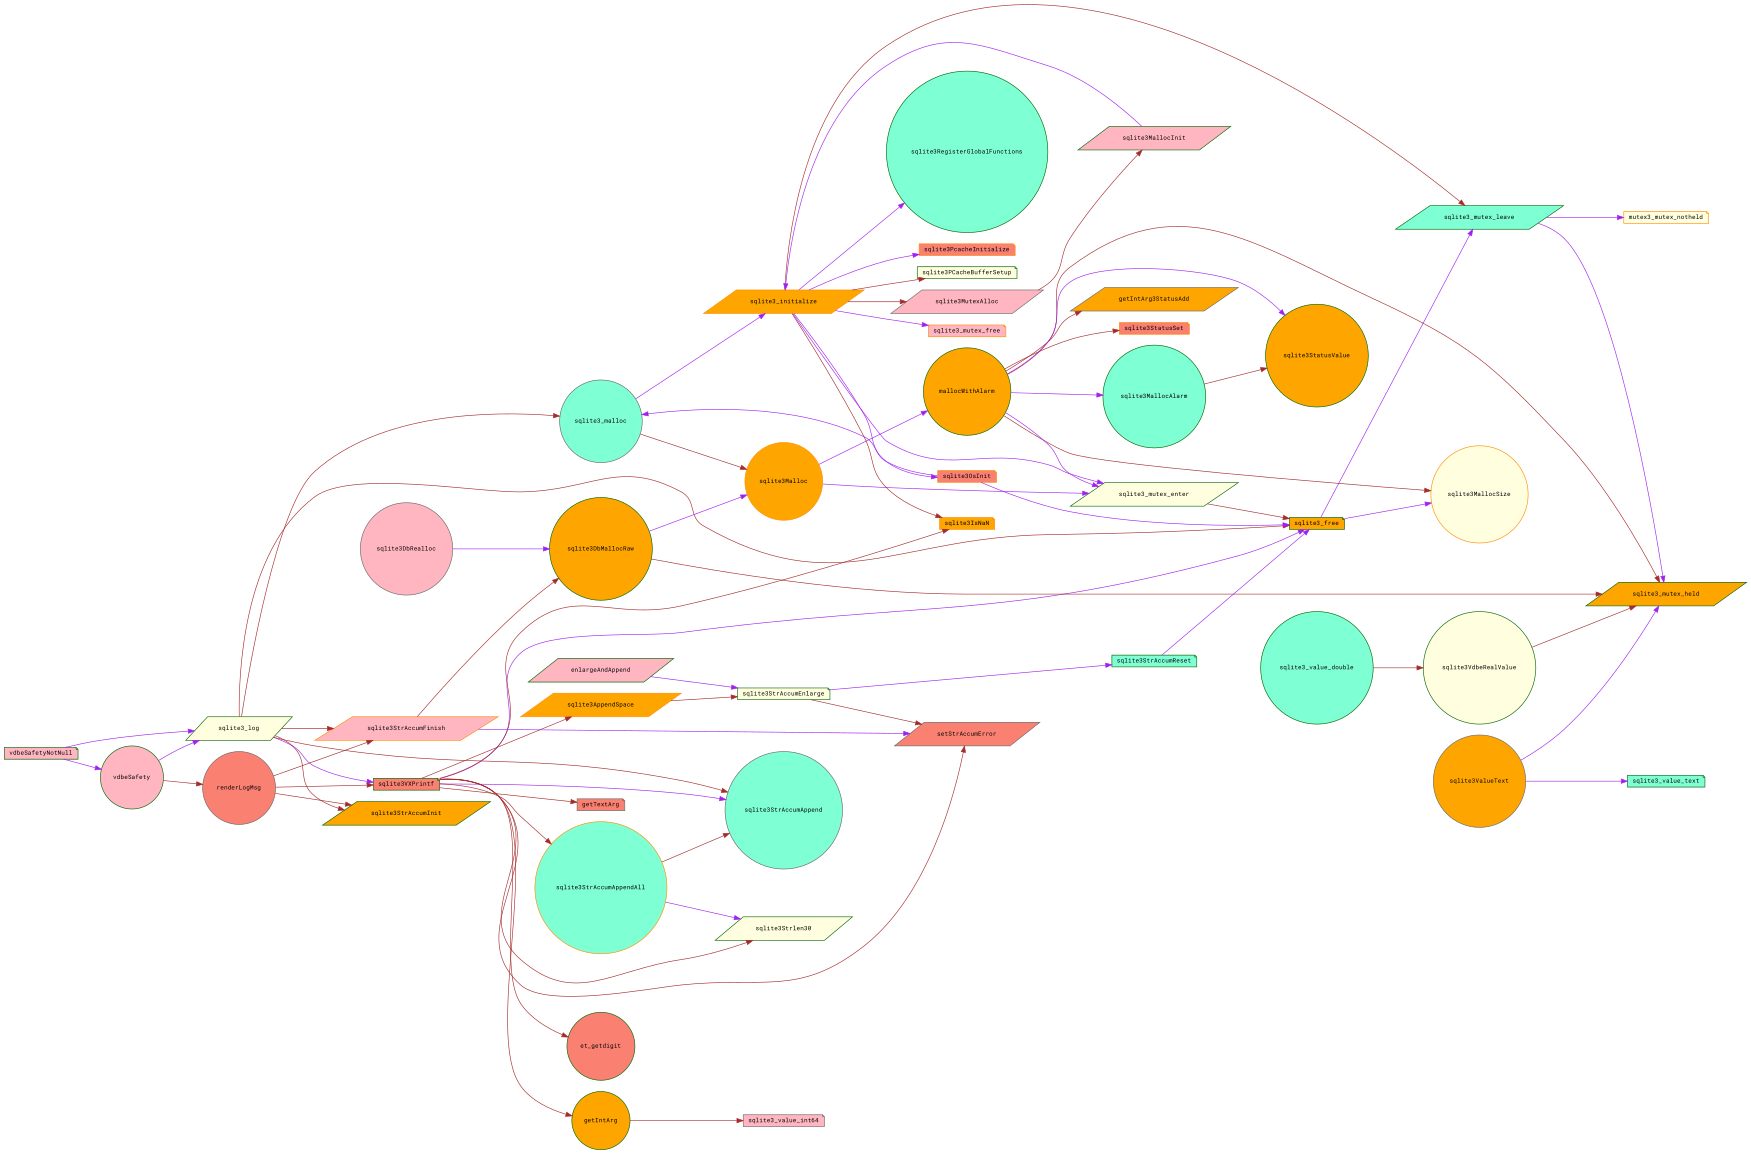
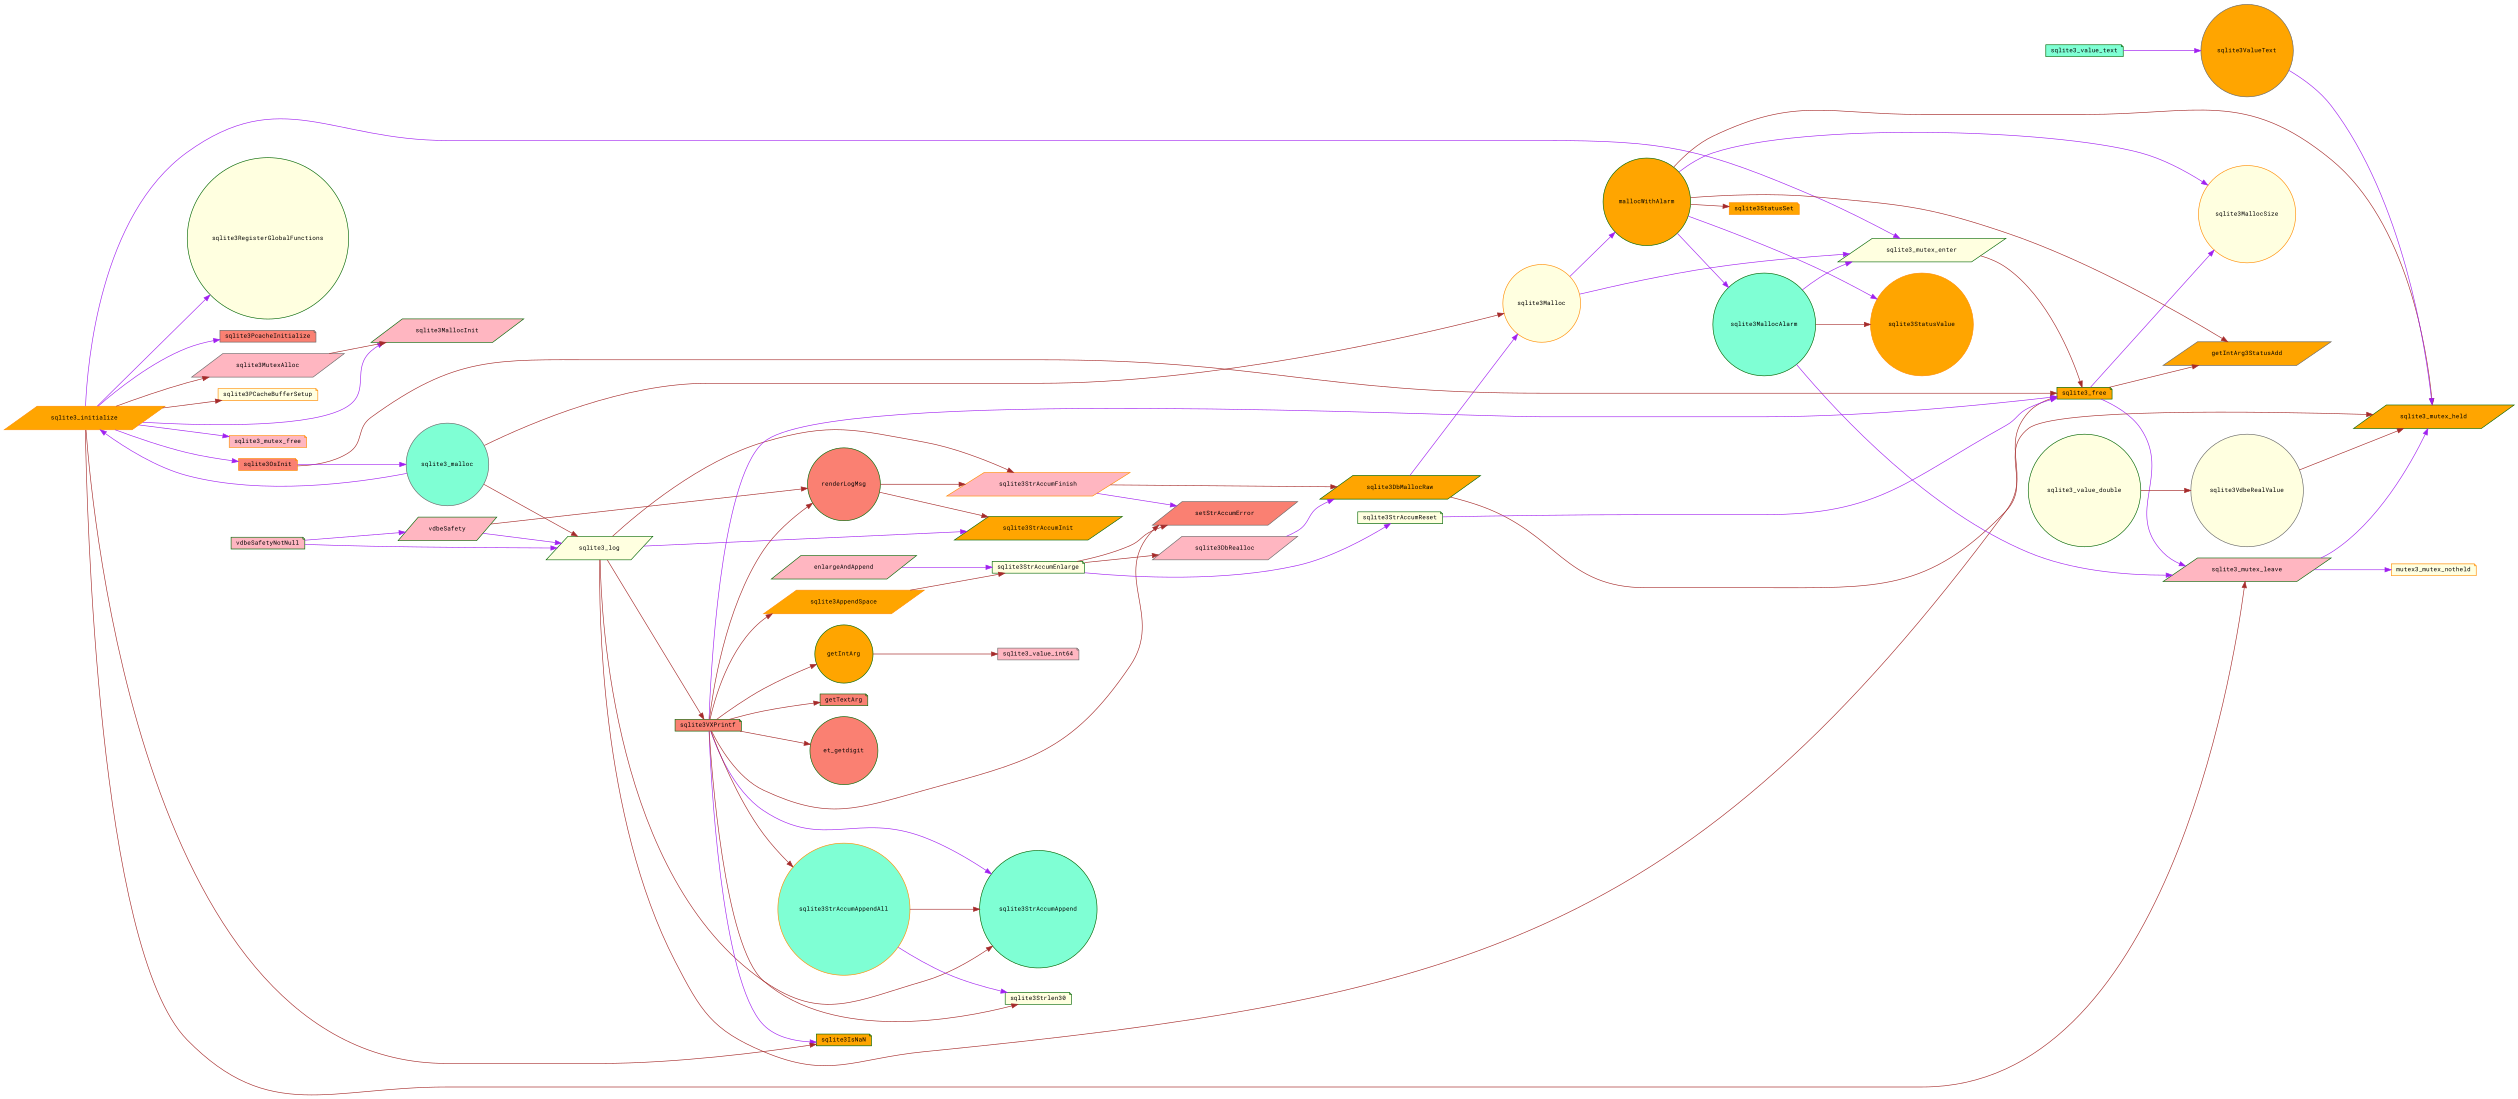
edge "sqlite3MallocInit" -> "sqlite3_initialize": reversed
node "sqlite3RegisterGlobalFunctions": fillcolor aquamarine -> lightyellow
node "sqlite3_mutex_leave": fillcolor aquamarine -> lightpink
node "sqlite3PcacheInitialize": color darkorange -> gray40
node "sqlite3PCacheBufferSetup": color darkgreen -> darkorange
node "sqlite3StatusSet": fillcolor salmon -> orange
node "sqlite3StatusValue": color darkgreen -> darkorange
edge "sqlite3_free" -> "getIntArg3StatusAdd": added
edge "mallocWithAlarm" -> "sqlite3_mutex_enter": now "sqlite3MallocAlarm" -> "sqlite3_mutex_enter"
edge "mallocWithAlarm" -> "sqlite3MallocSize": color brown -> purple
edge "sqlite3_log" -> "sqlite3_malloc": reversed
node "sqlite3Malloc": fillcolor orange -> lightyellow
edge "sqlite3MallocAlarm" -> "sqlite3_mutex_leave": added
edge "sqlite3OsInit" -> "sqlite3_free": color purple -> brown
node "sqlite3IsNaN": color darkorange -> darkgreen
node "sqlite3DbRealloc": shape circle -> parallelogram
node "sqlite3DbMallocRaw": shape circle -> parallelogram
edge "sqlite3StrAccumEnlarge" -> "sqlite3DbRealloc": added
edge "sqlite3VXPrintf" -> "sqlite3IsNaN": color brown -> purple
node "sqlite3StrAccumReset": fillcolor aquamarine -> lightyellow
node "sqlite3_value_double": fillcolor aquamarine -> lightyellow
node "sqlite3VdbeRealValue": color darkgreen -> gray40
edge "sqlite3_log" -> "sqlite3VXPrintf": color purple -> brown
edge "sqlite3_log" -> "sqlite3StrAccumInit": color brown -> purple
node "vdbeSafety": shape circle -> parallelogram
edge "sqlite3ValueText" -> "sqlite3_value_text": reversed
edge "renderLogMsg" -> "sqlite3VXPrintf": reversed
node "renderLogMsg": color gray40 -> darkgreen
node "getTextArg": color gray40 -> darkgreen
node "sqlite3StrAccumAppend": color gray40 -> darkgreen
node "sqlite3Strlen30": shape parallelogram -> note
